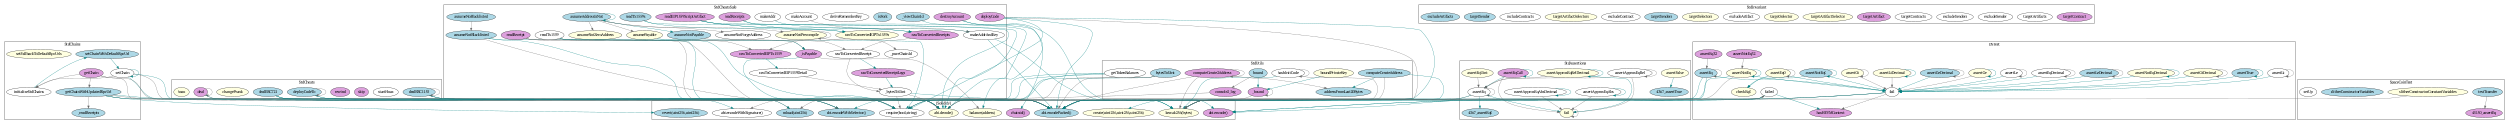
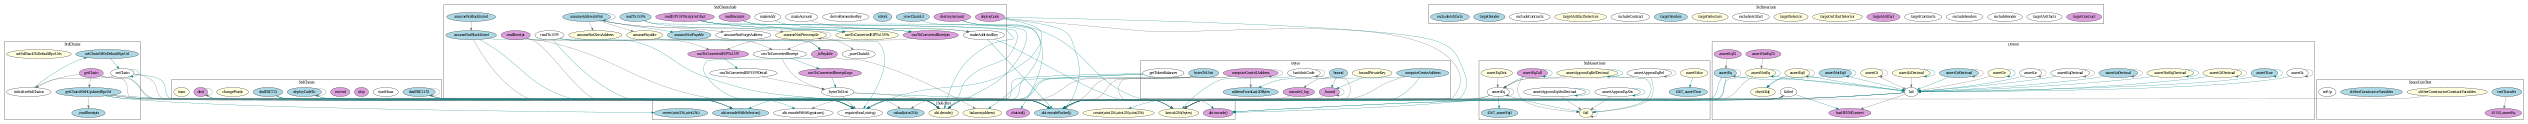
cluster "StdUtils": label "StdUtils" -> "Bytes"
edge "dealERC721" -> "mload(uint256)": now "dealERC721" -> "require(bool,string)"
